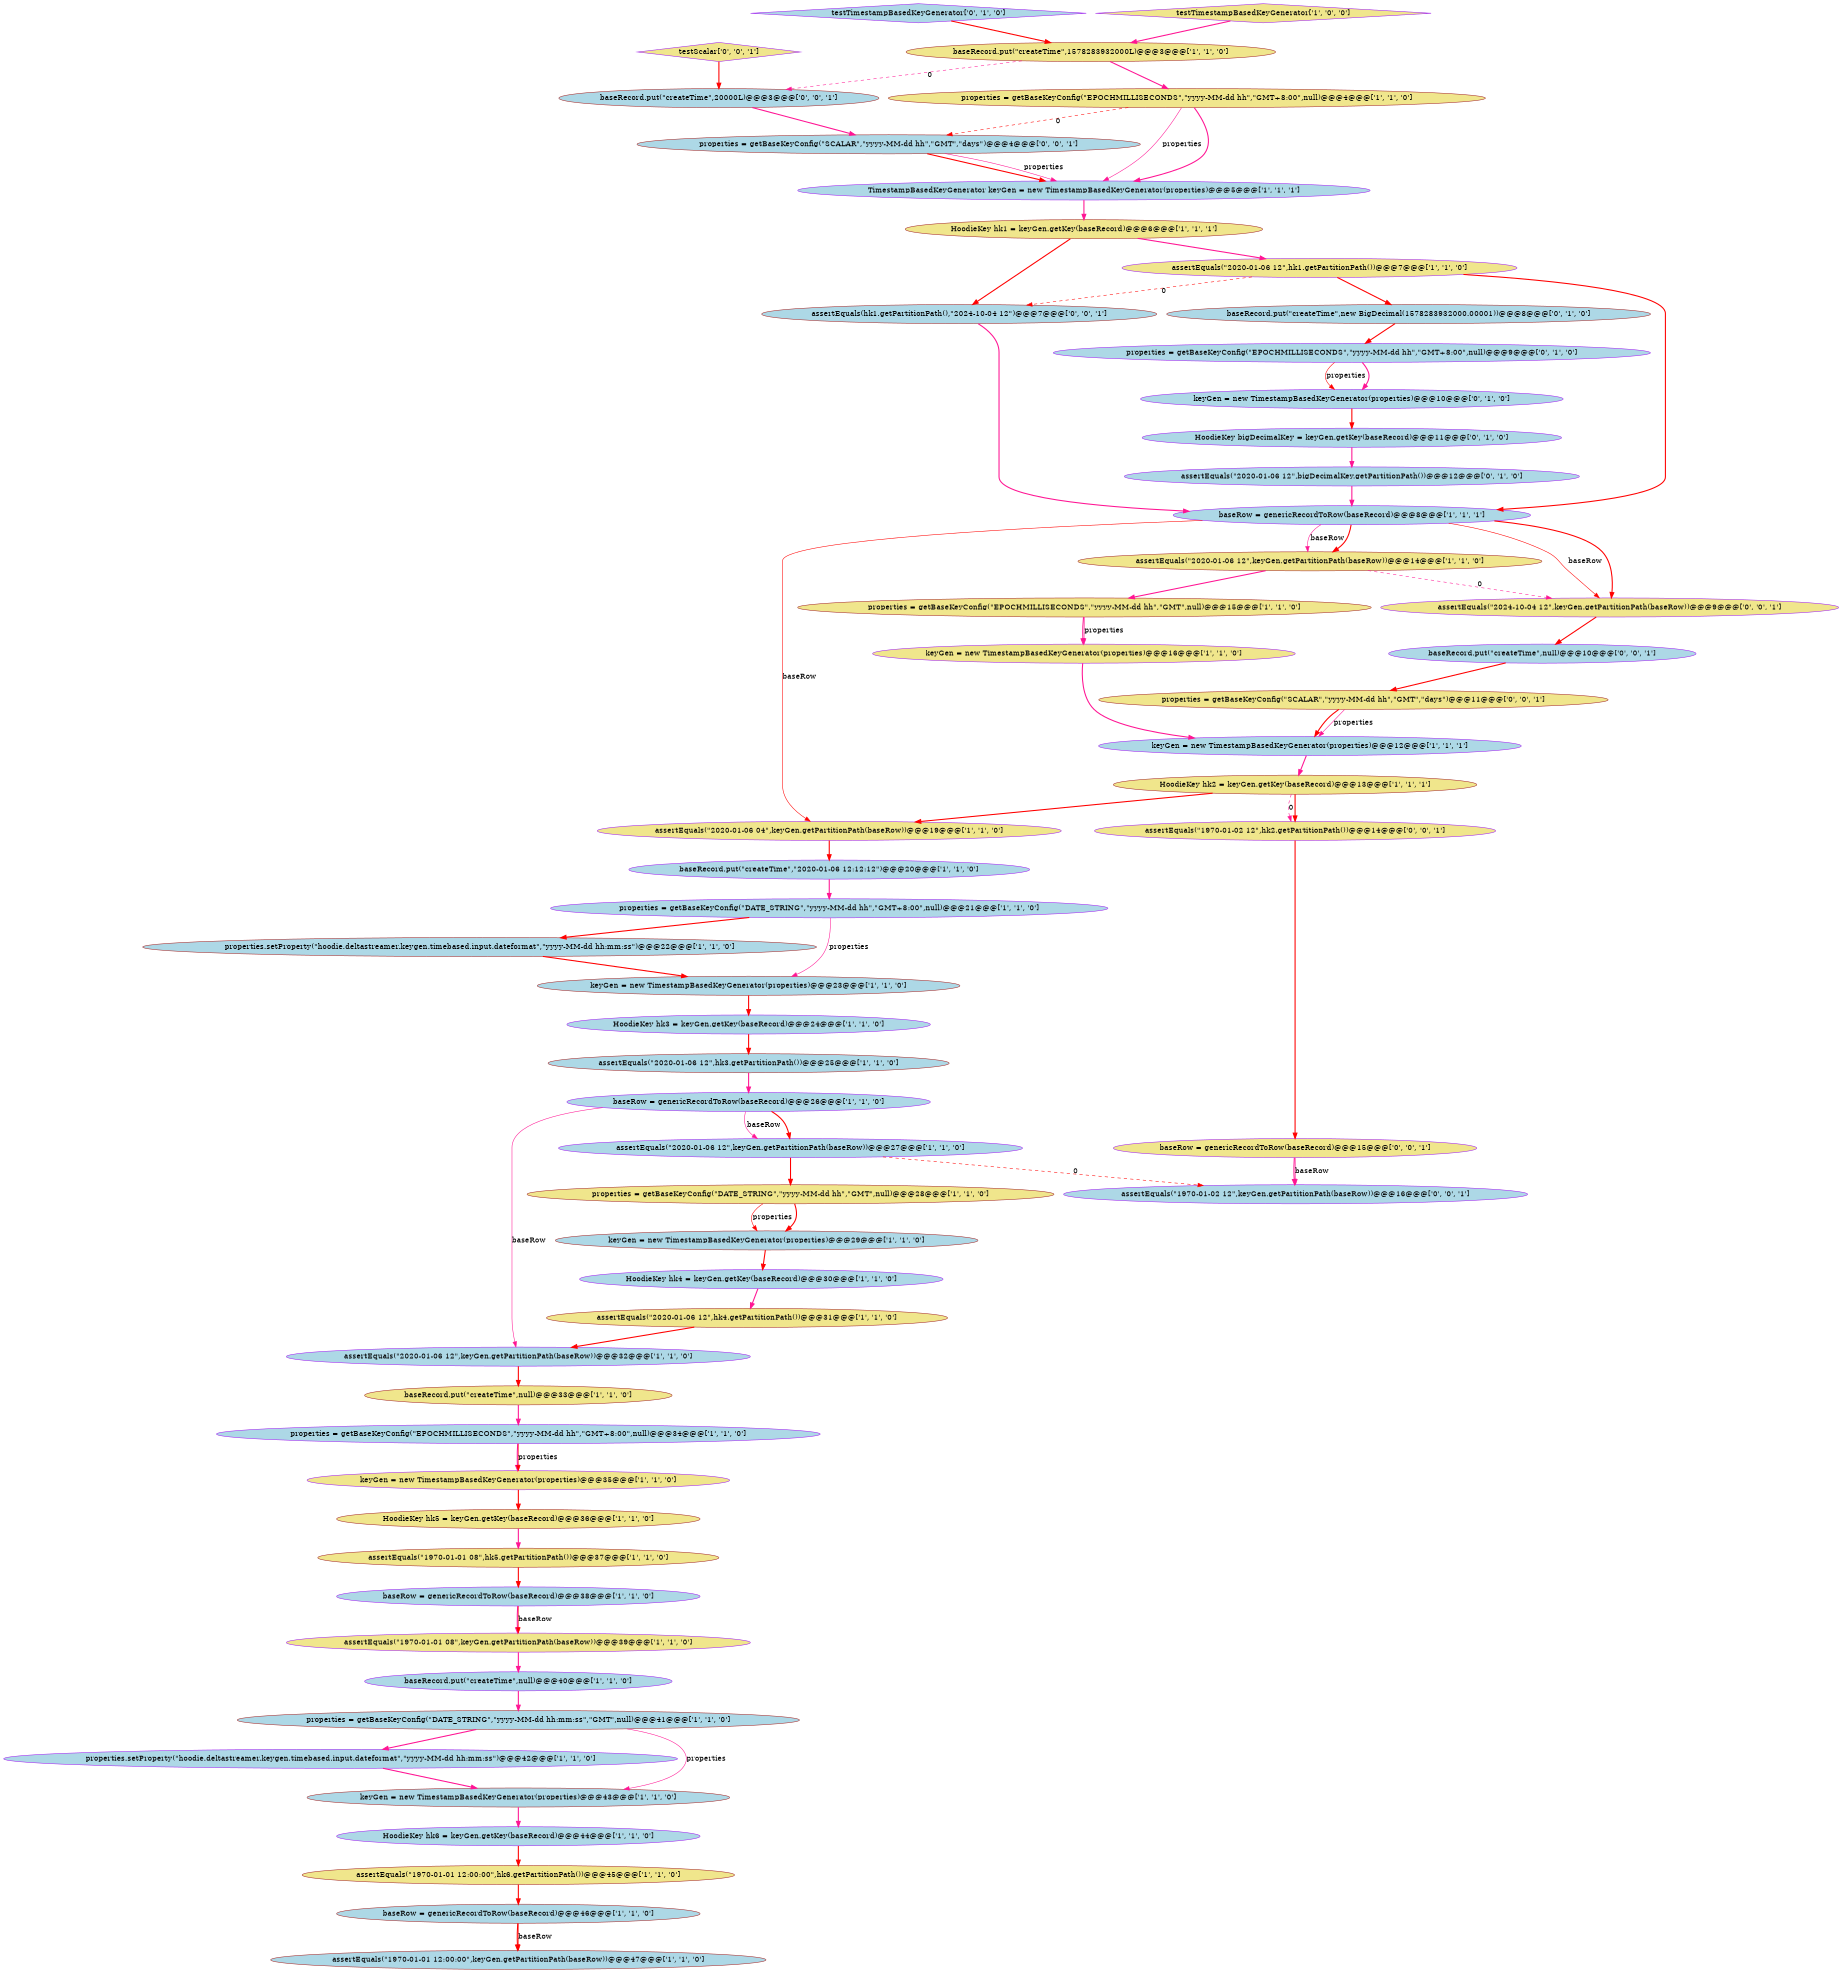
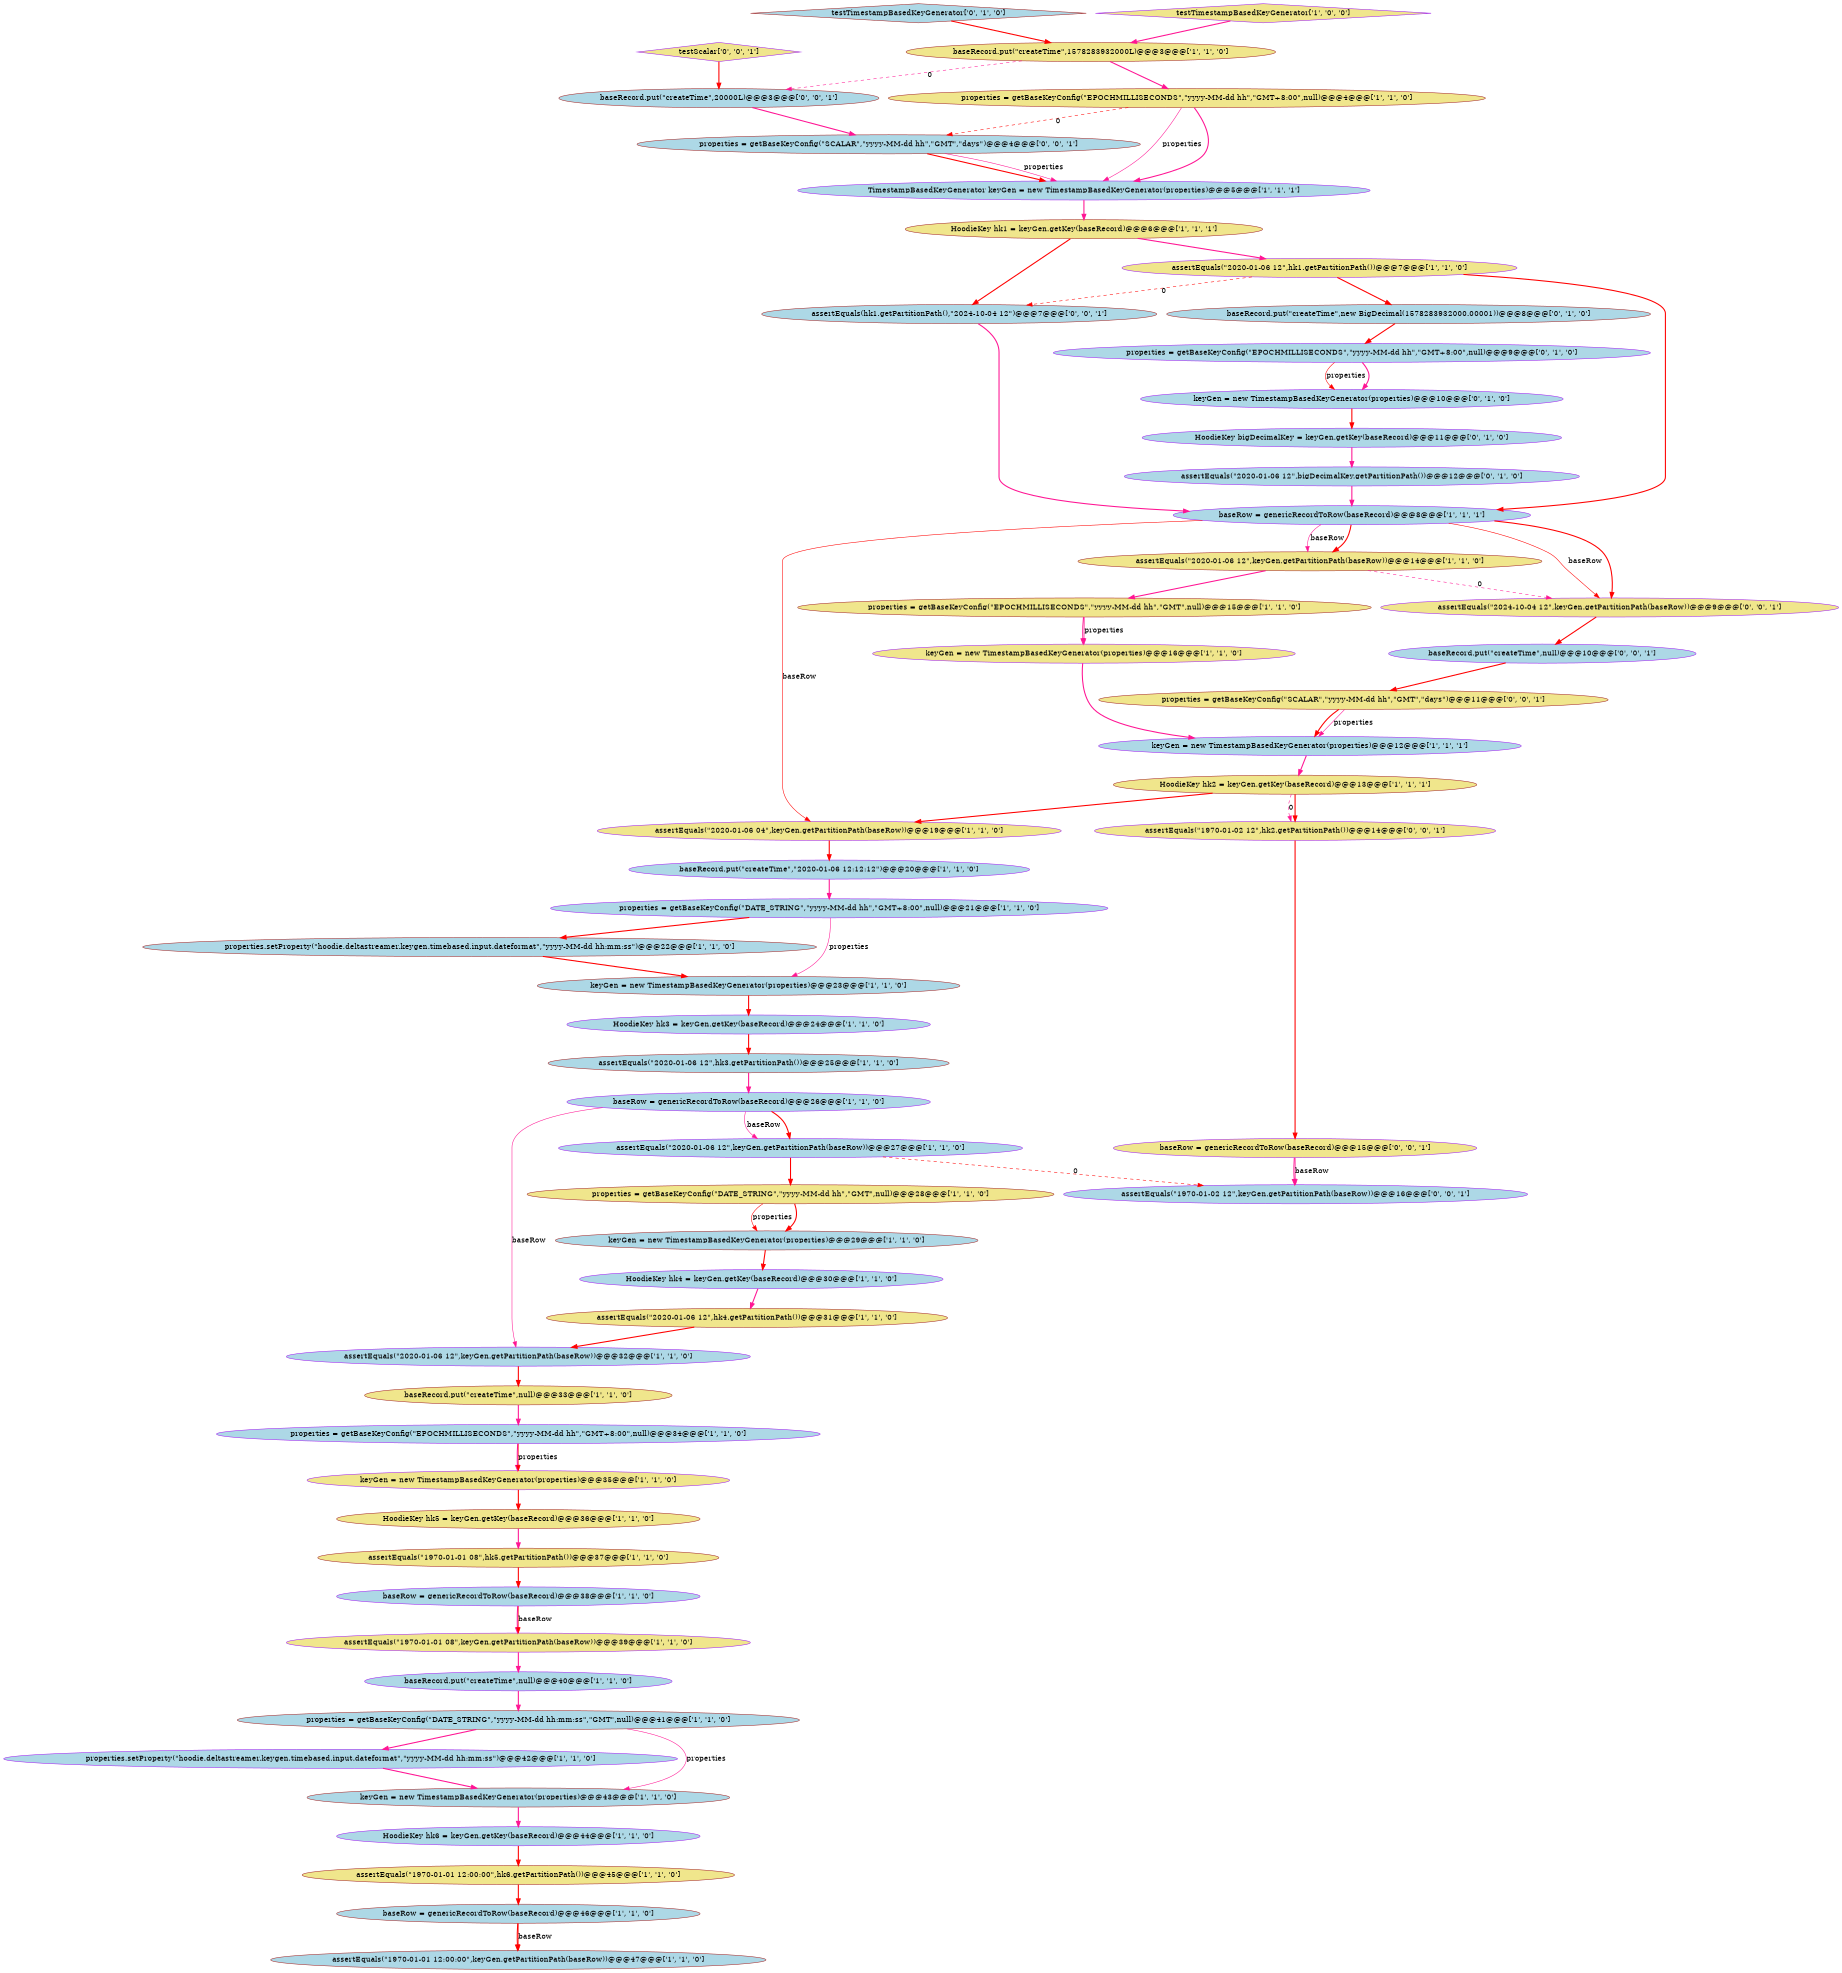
node "testTimestampBasedKeyGenerator['0', '1', '0']": color purple -> brown
